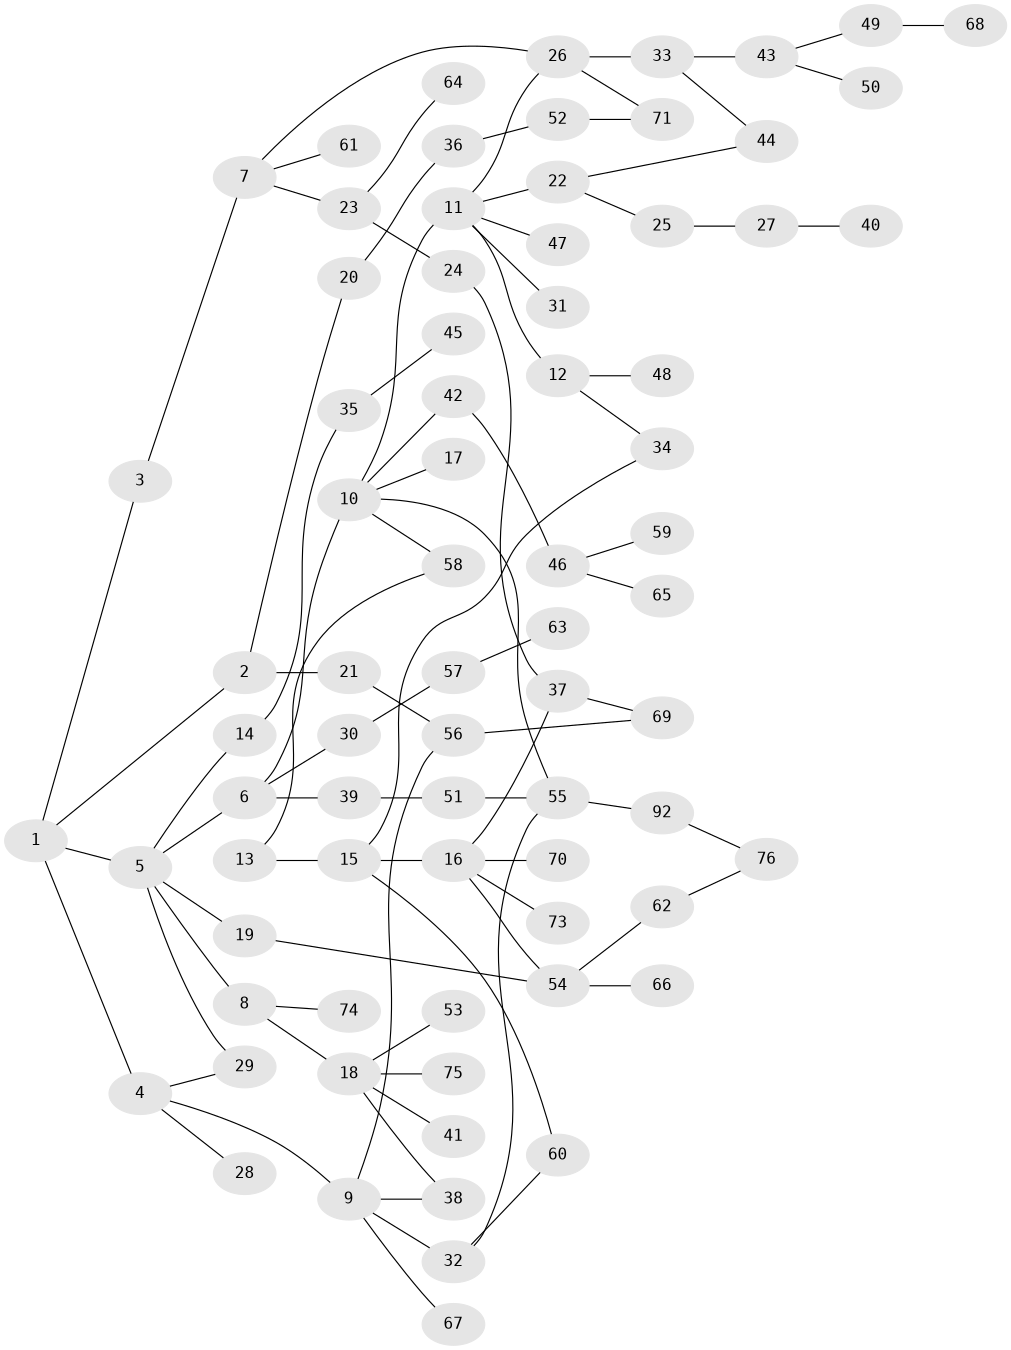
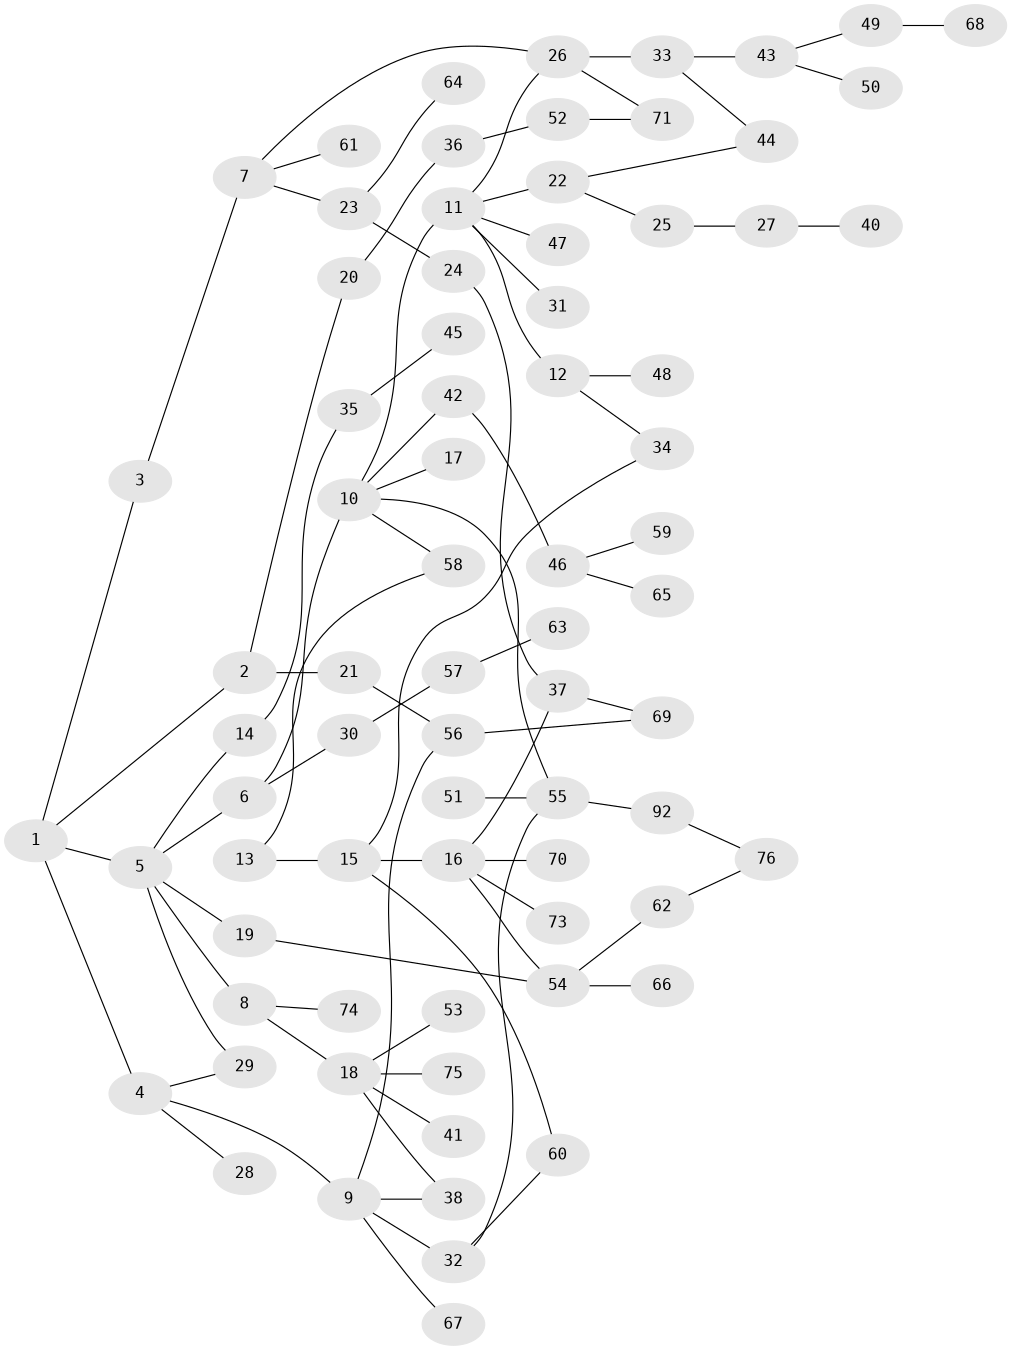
node "39": removed
